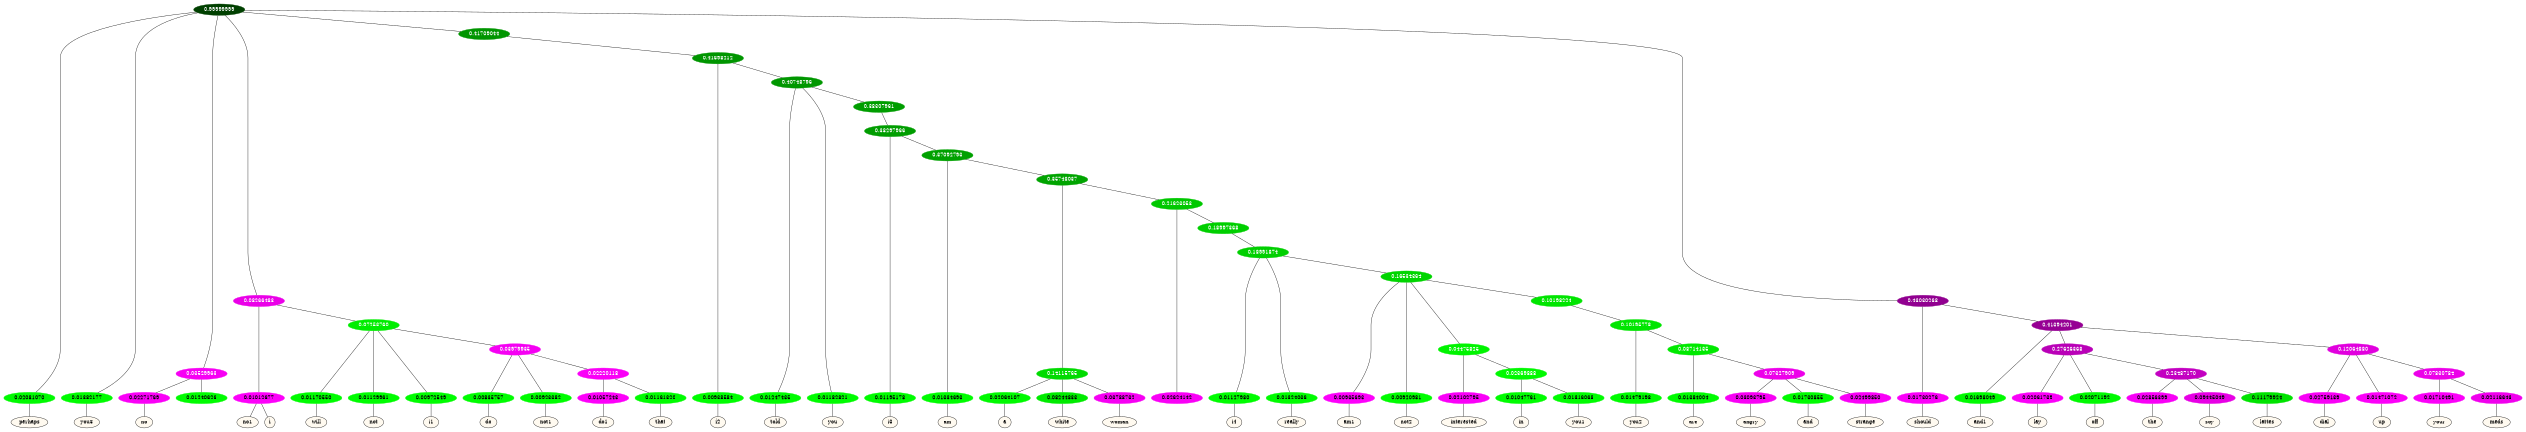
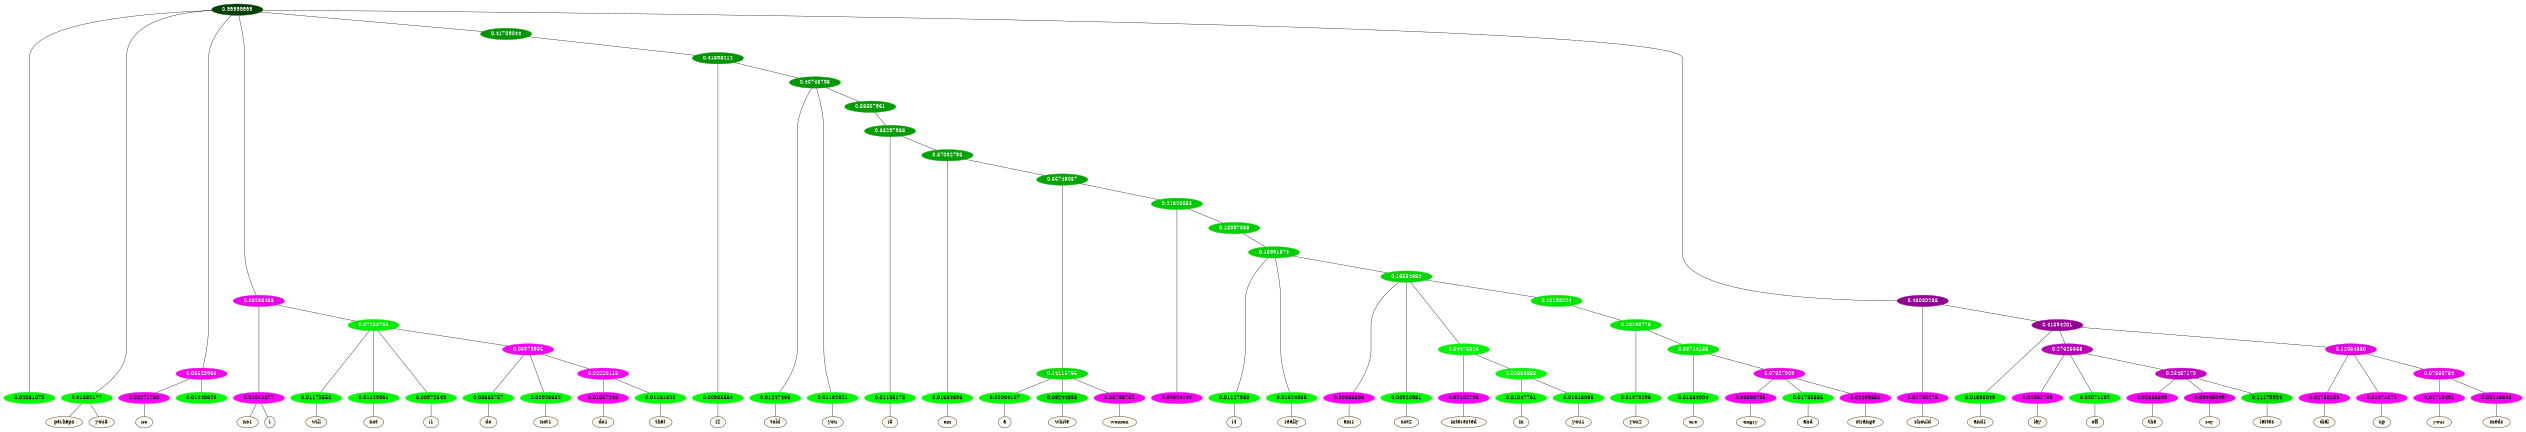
edge "0.02081070" -- "perhaps": now "0.01382177" -- "perhaps"
